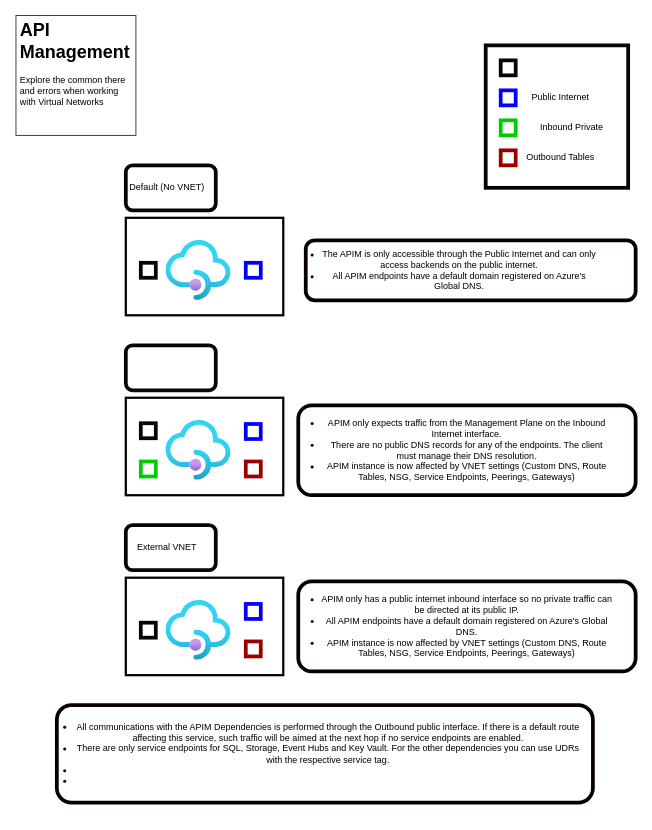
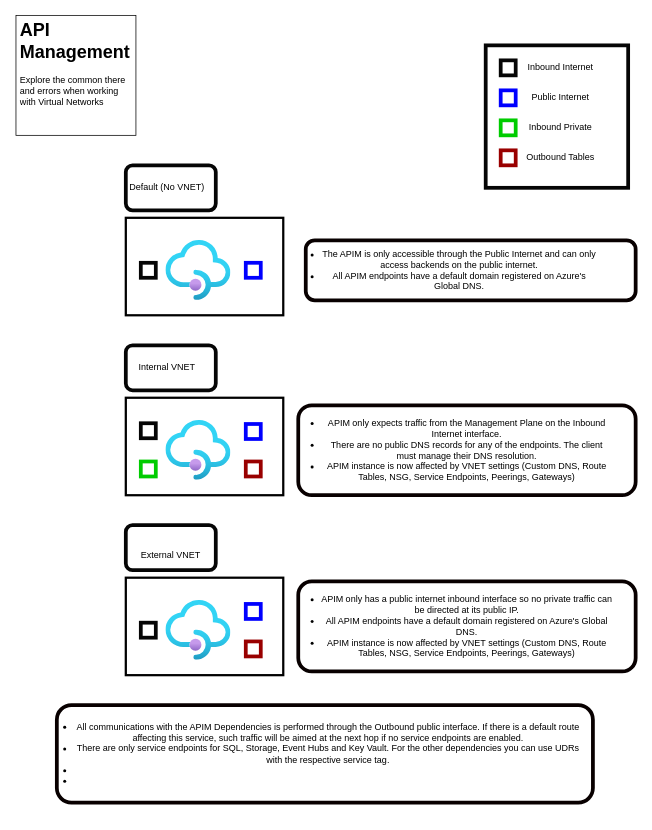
node "Inbound Internet": added
node "Inbound Private": moved (572, 128) -> (561, 128)
node "Internal VNET": added
node "External VNET": moved (167, 548) -> (171, 555)
